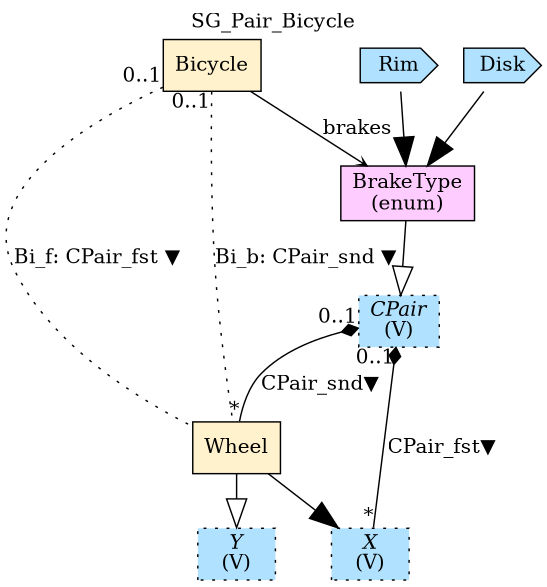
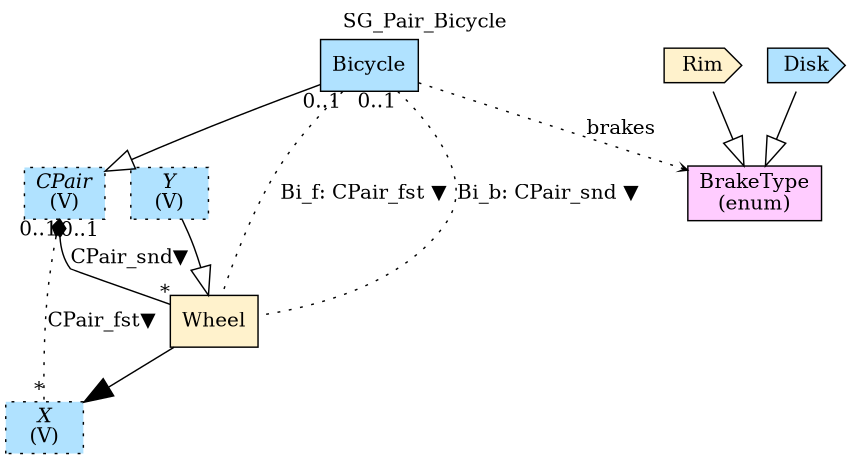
node "Bicycle": fillcolor #fff2cc -> lightskyblue1
node "Rim": fillcolor lightskyblue1 -> #fff2cc
edge "Rim" -> "BrakeType (enum)": arrowhead normal -> onormal
edge "Disk" -> "BrakeType (enum)": arrowhead normal -> onormal
edge "Bicycle" -> "BrakeType (enum)": style solid -> dotted
edge "BrakeType (enum)" -> "CPair": now "Bicycle" -> "CPair"
edge "CPair" -- "X": style solid -> dotted
edge "Wheel" -> "Y": reversed
